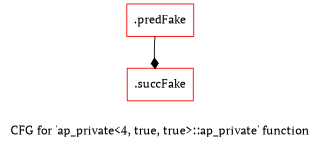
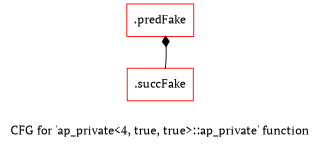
edge ".predFake" -> ".succFake": reversed
